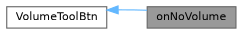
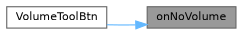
edge "onNoVolume" -> "VolumeToolBtn": reversed
